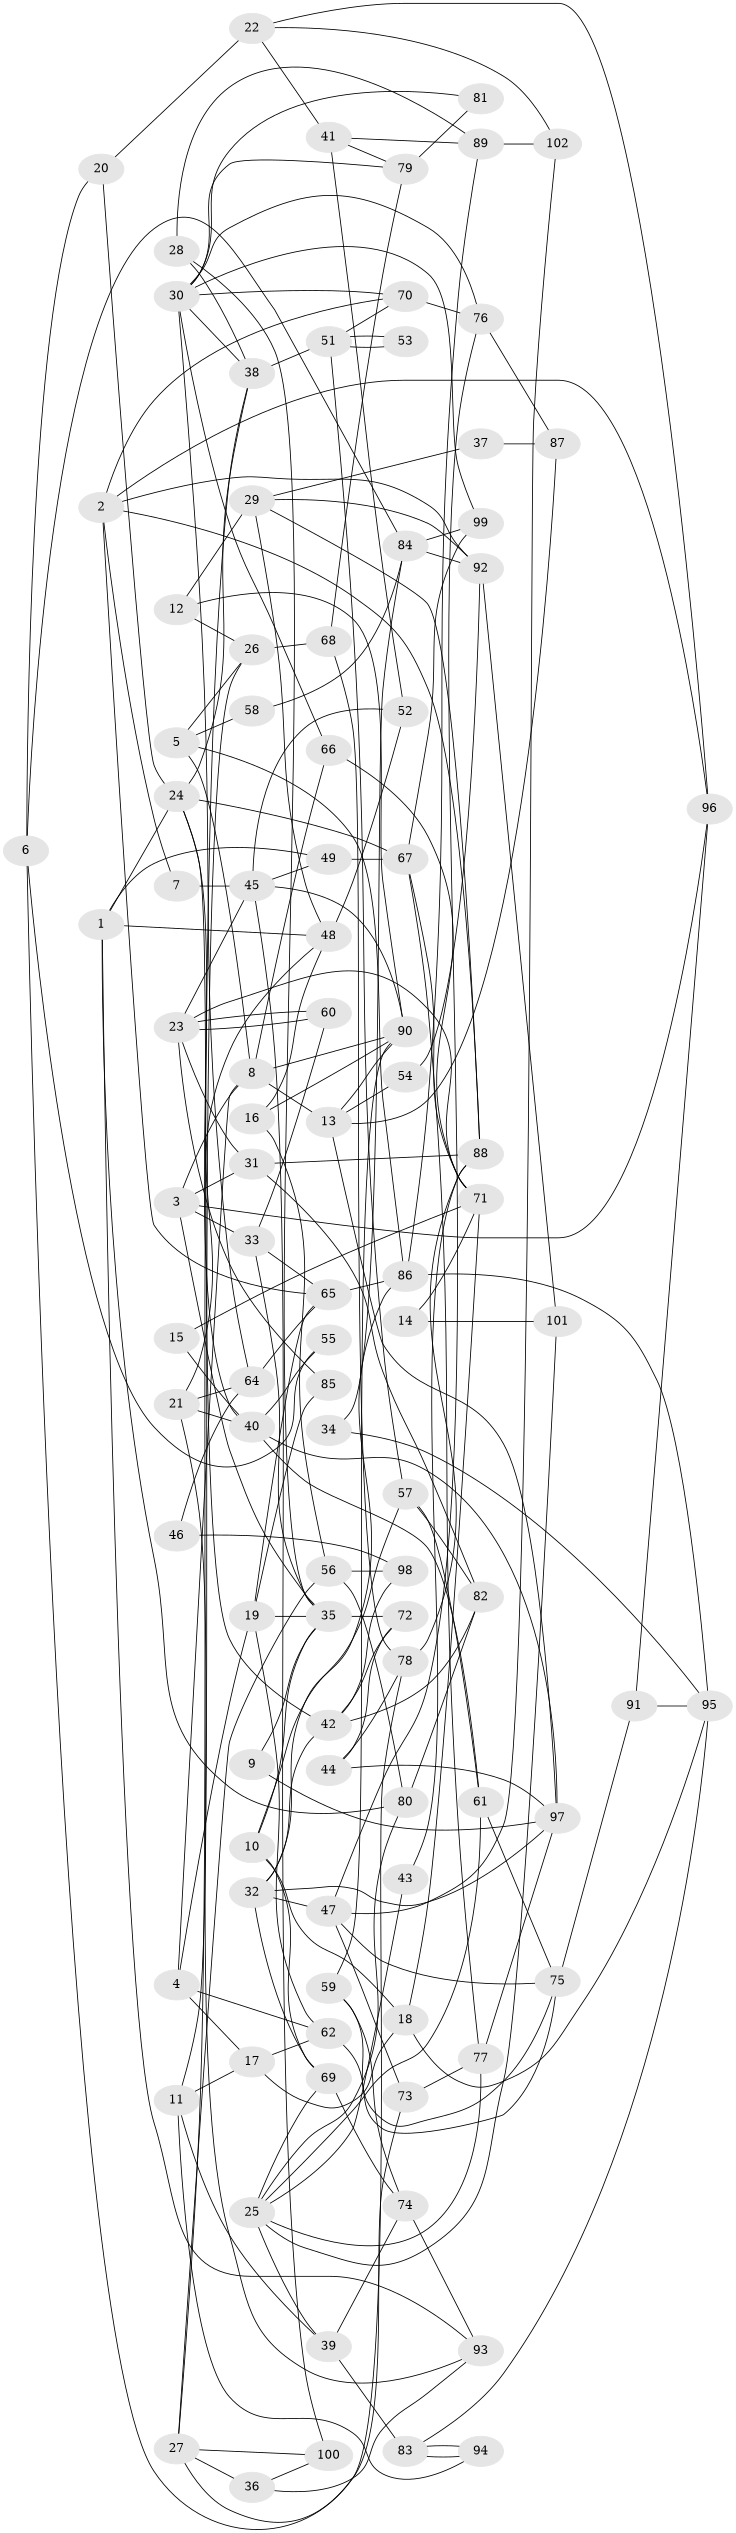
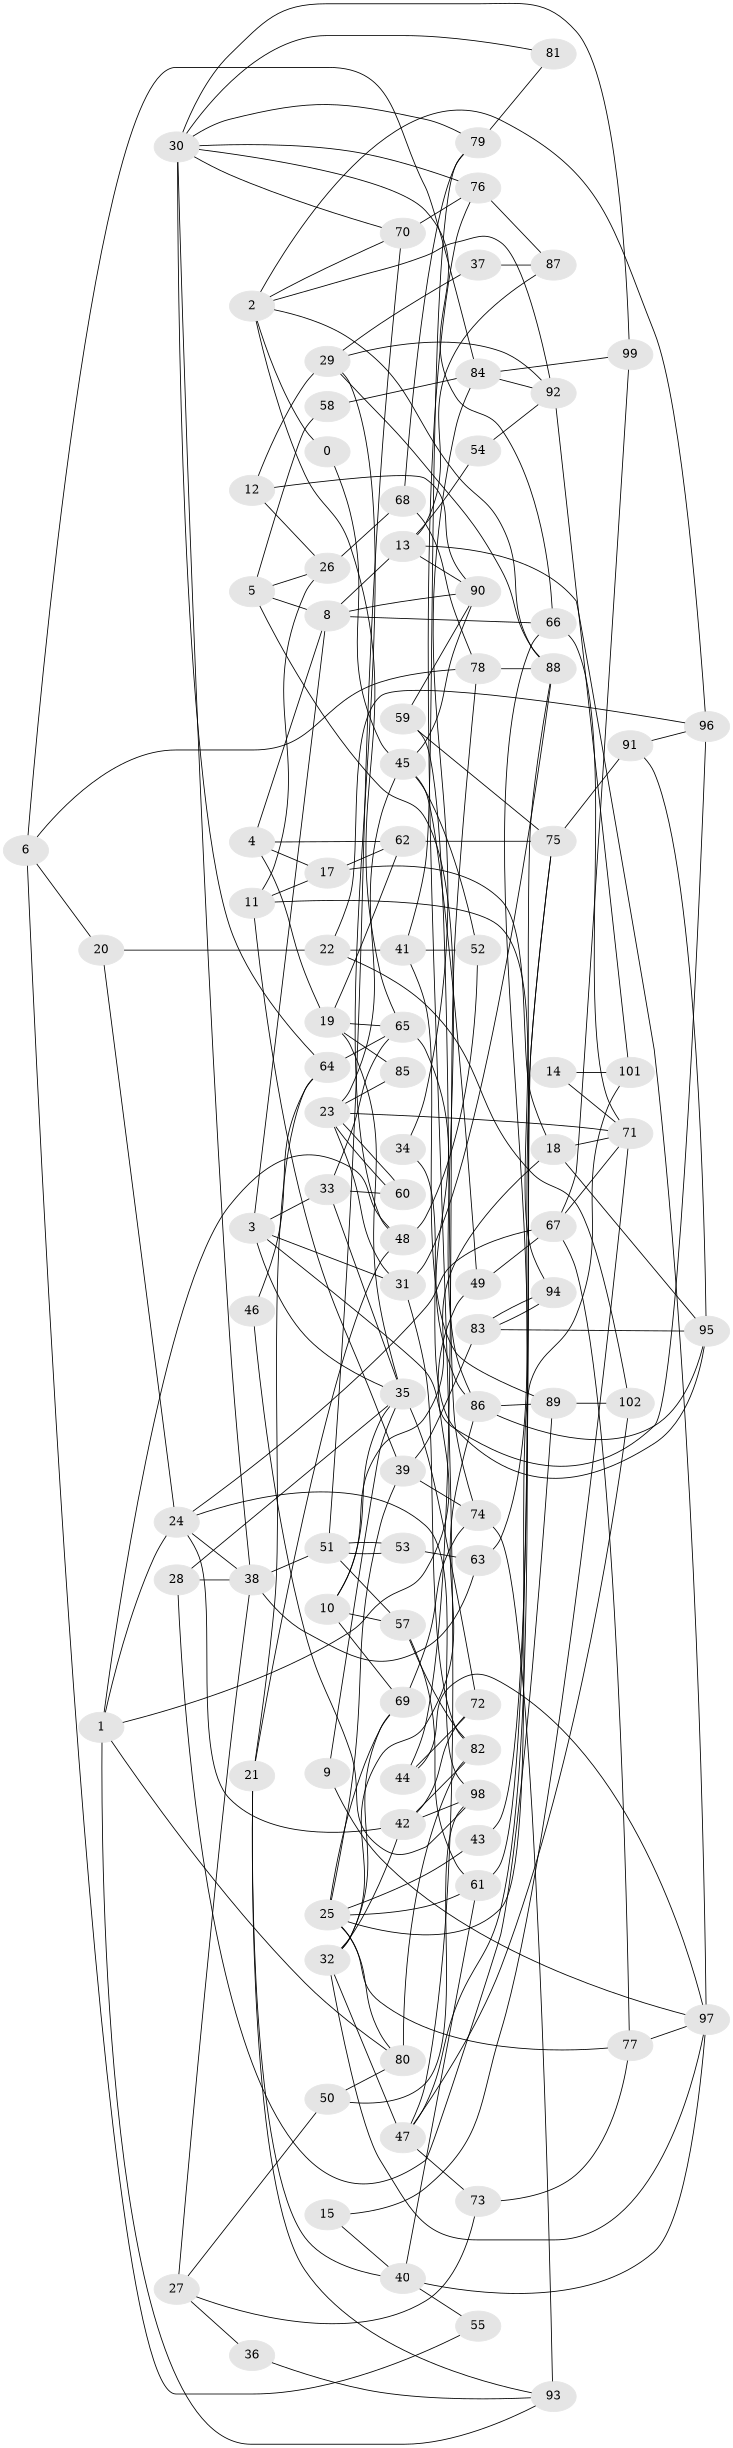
node "7": label "7" -> "0"
edge "24" -- "40": now "24" -- "98"
node "16": removed
node "63": added
node "56": label "56" -> "50"
node "100": removed
